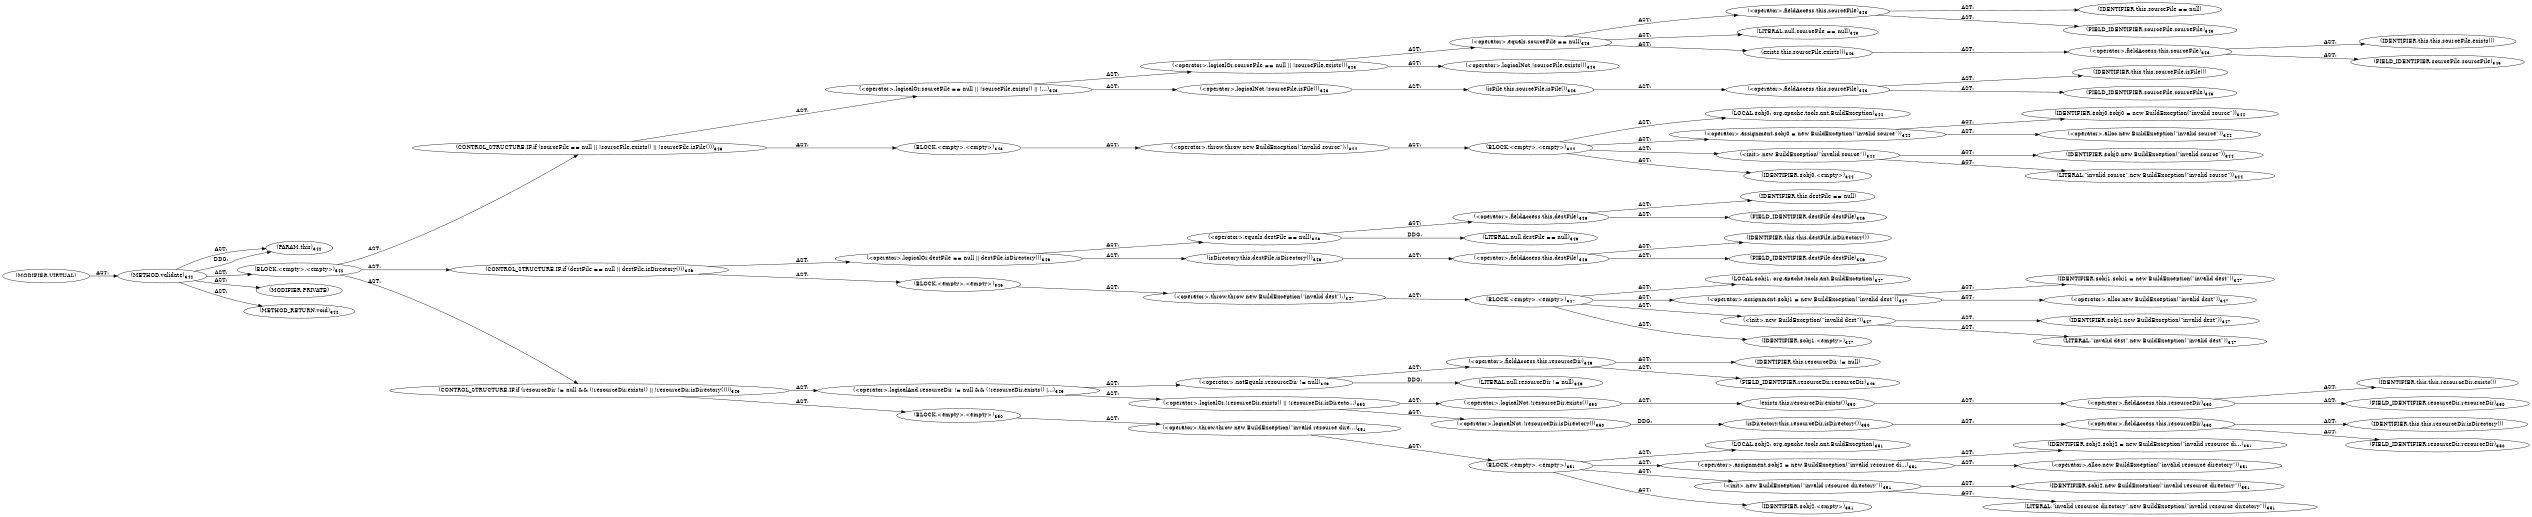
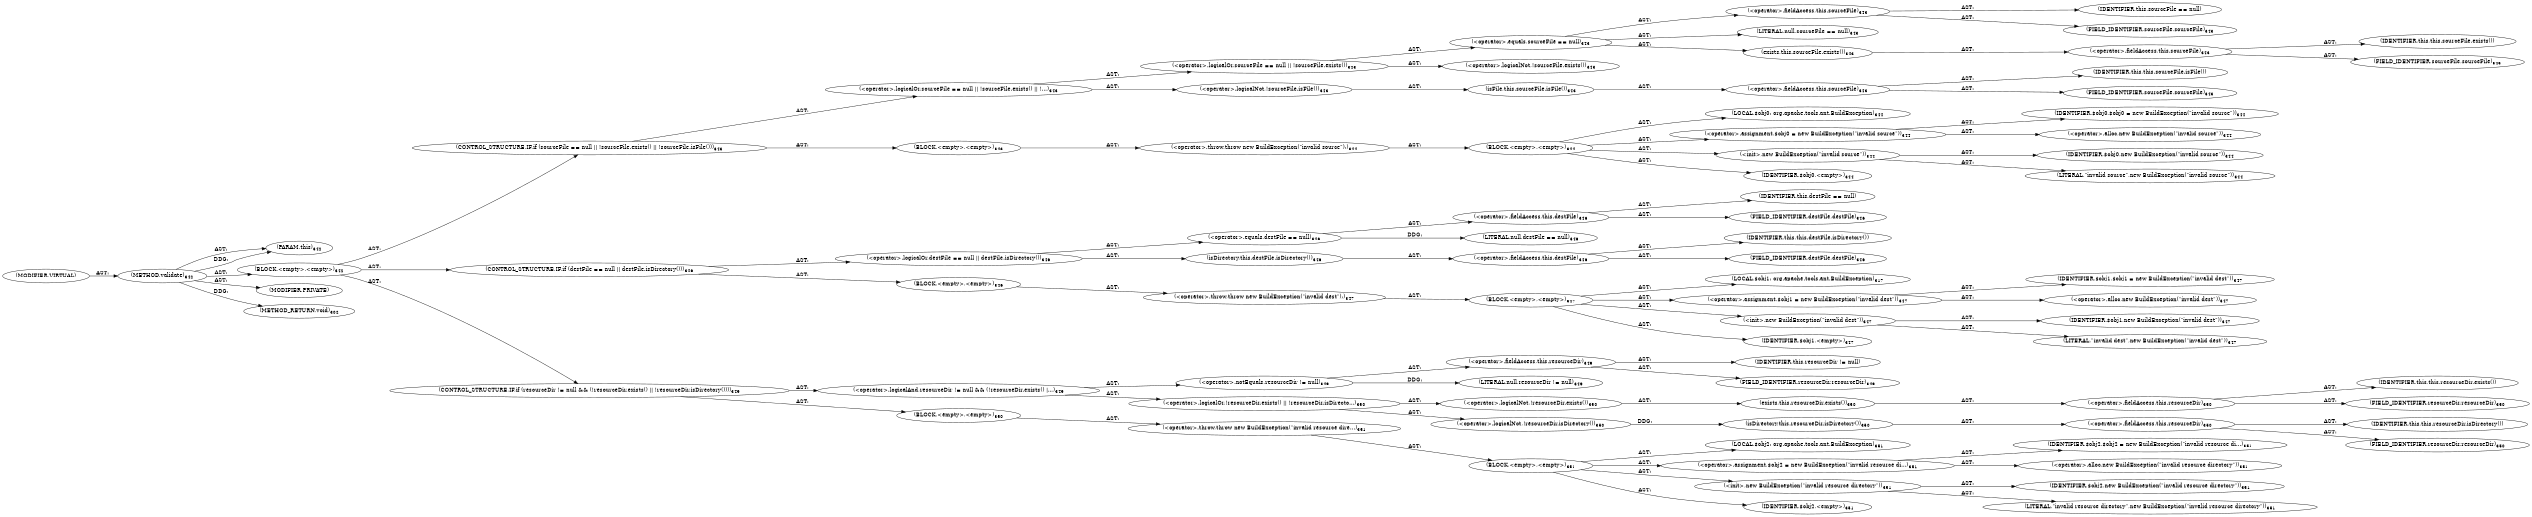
node "(LOCAL,$obj1: org.apache.tools.ant.BuildException)": text "347" -> "317"
edge "(METHOD,validate)" -> "(METHOD_RETURN,void)": label "AST: " -> "DDG: "
node "(METHOD_RETURN,void)": text "342" -> "302"
